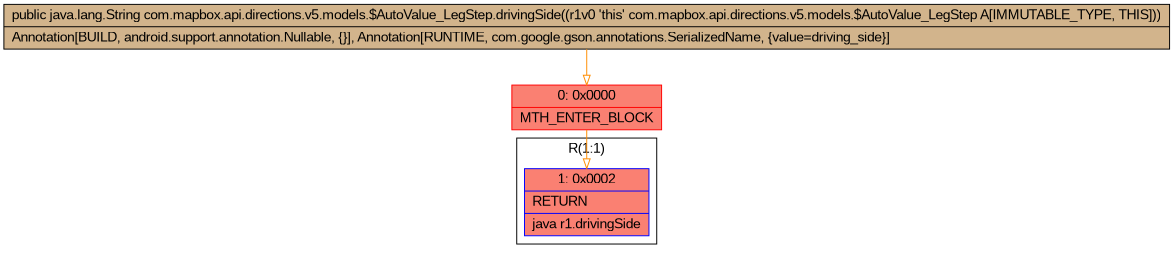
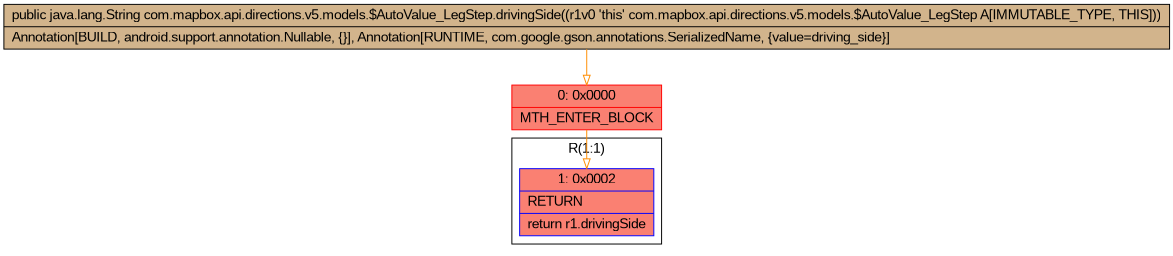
node "1: 0x0002": text "java r1.drivingSide" -> "return r1.drivingSide"
